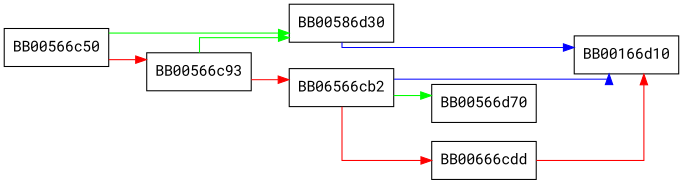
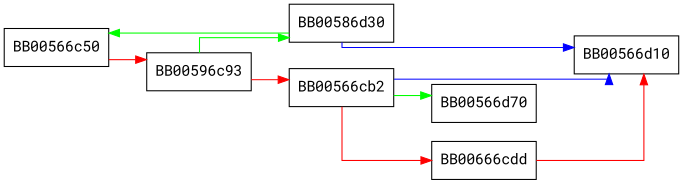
edge "BB00566c50" -> "BB00586d30": reversed
node "BB00166d10": label "BB00166d10" -> "BB00566d10"
node "BB00566c93": label "BB00566c93" -> "BB00596c93"
node "BB06566cb2": label "BB06566cb2" -> "BB00566cb2"
